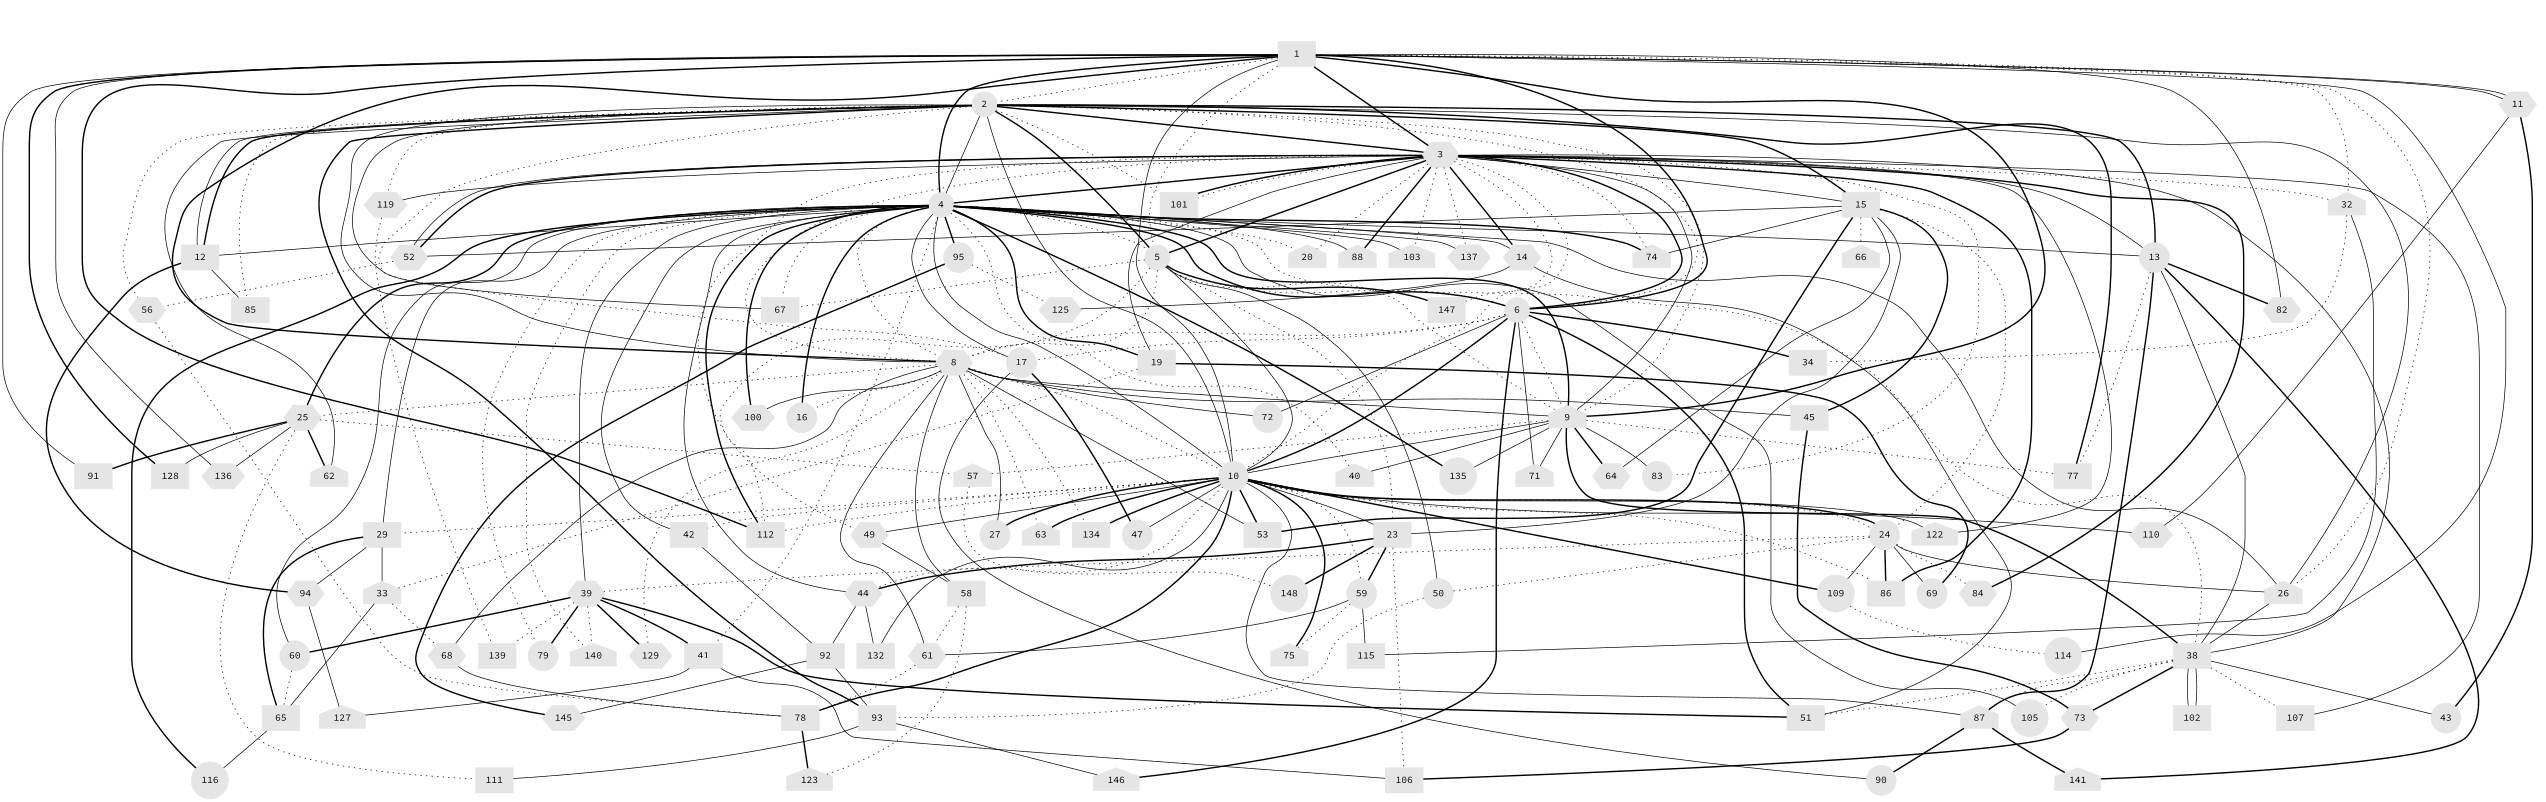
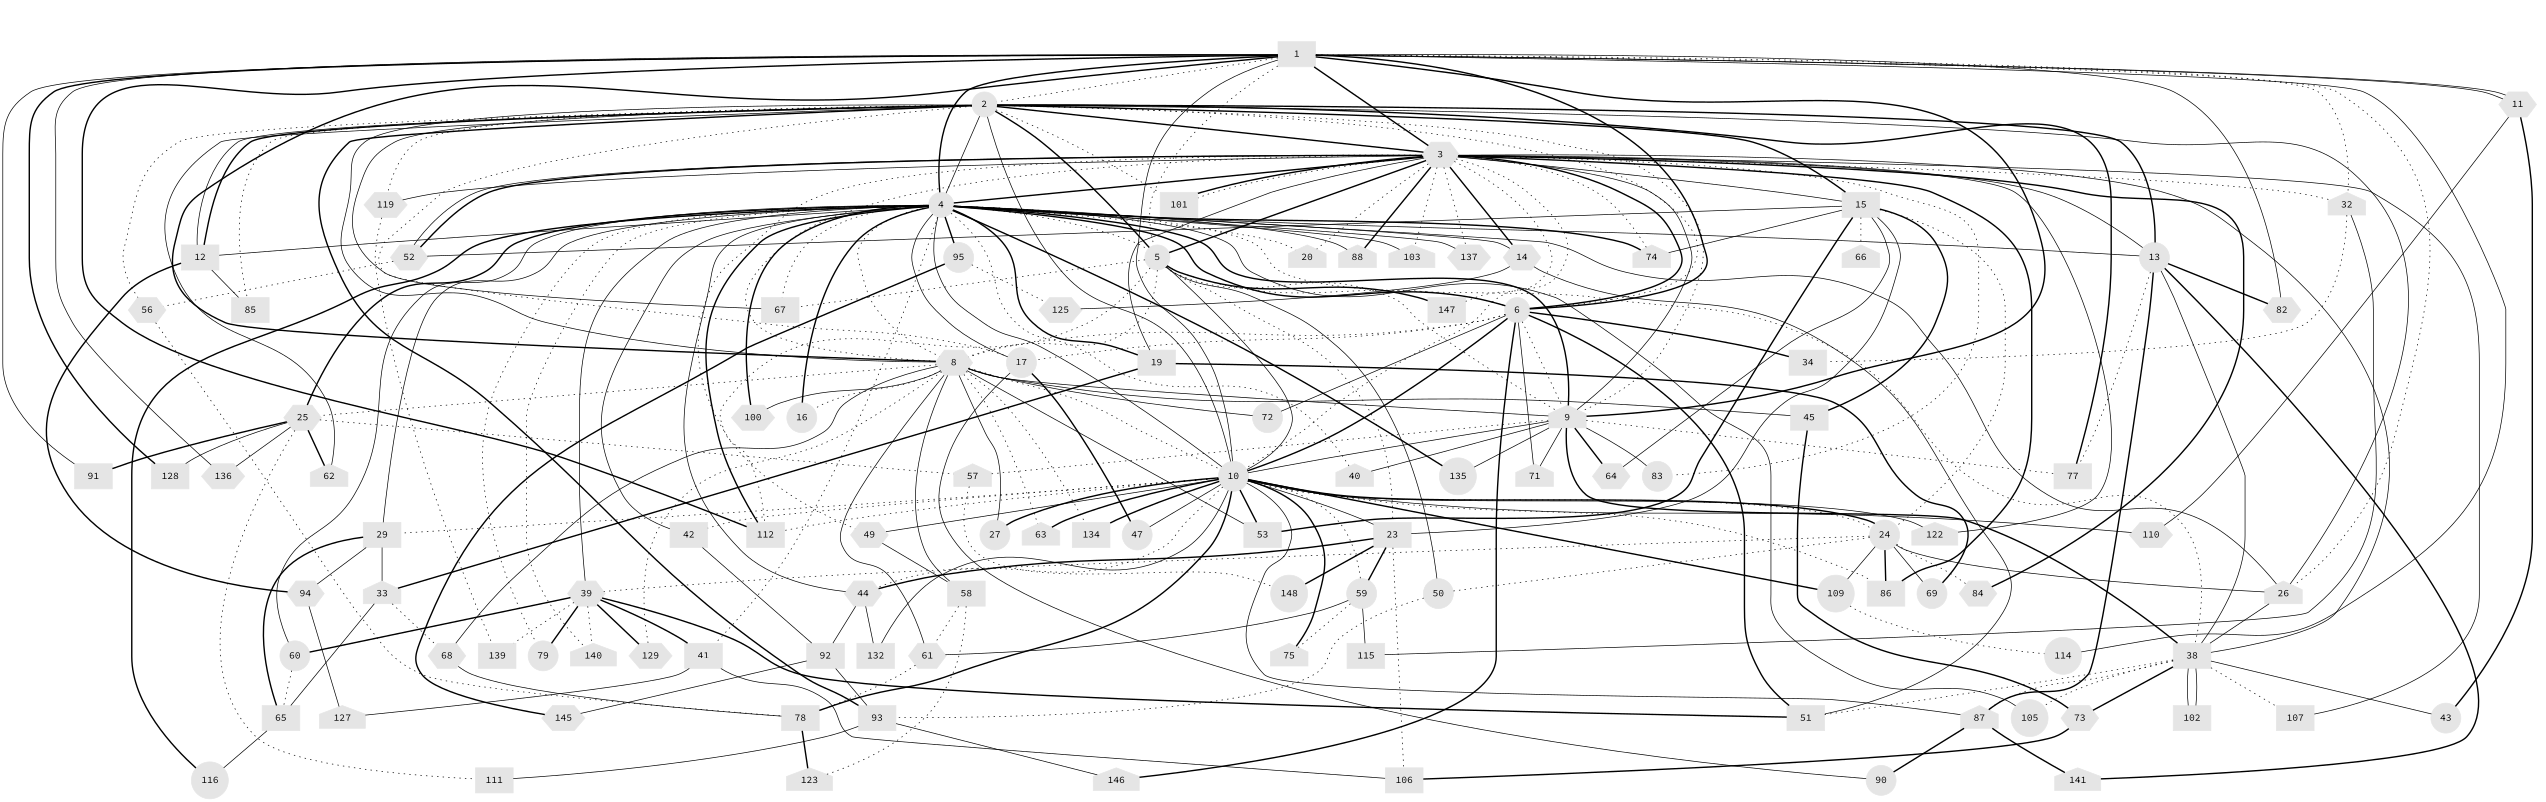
edge "19" -- "33": style dotted -> bold
